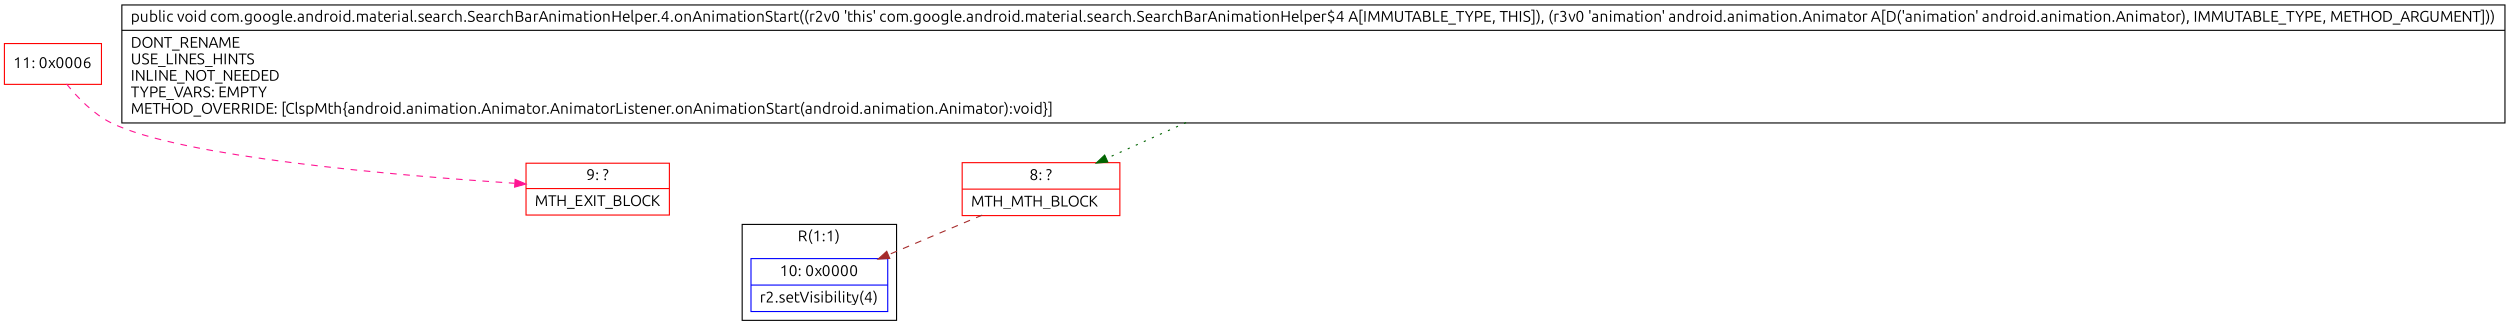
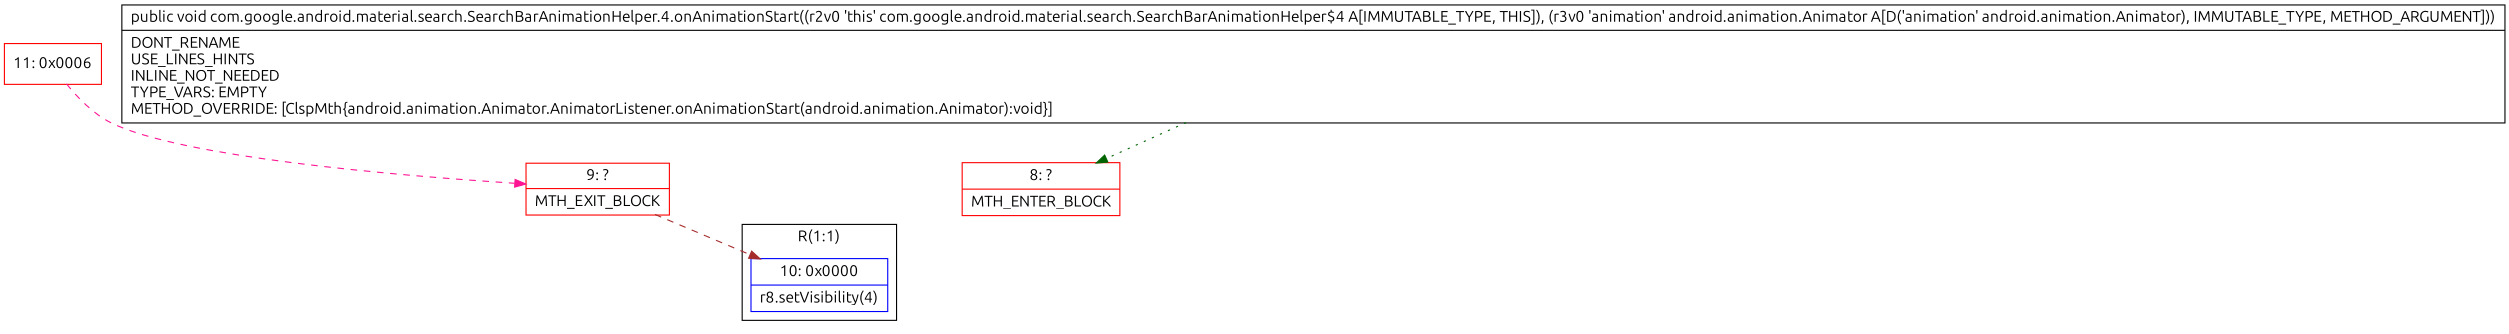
node "8: ?": text "MTH_MTH_BLOCK" -> "MTH_ENTER_BLOCK"
edge "8: ?" -> "10: 0x0000": now "9: ?" -> "10: 0x0000"
node "10: 0x0000": text "r2.setVisibility(4)" -> "r8.setVisibility(4)"
